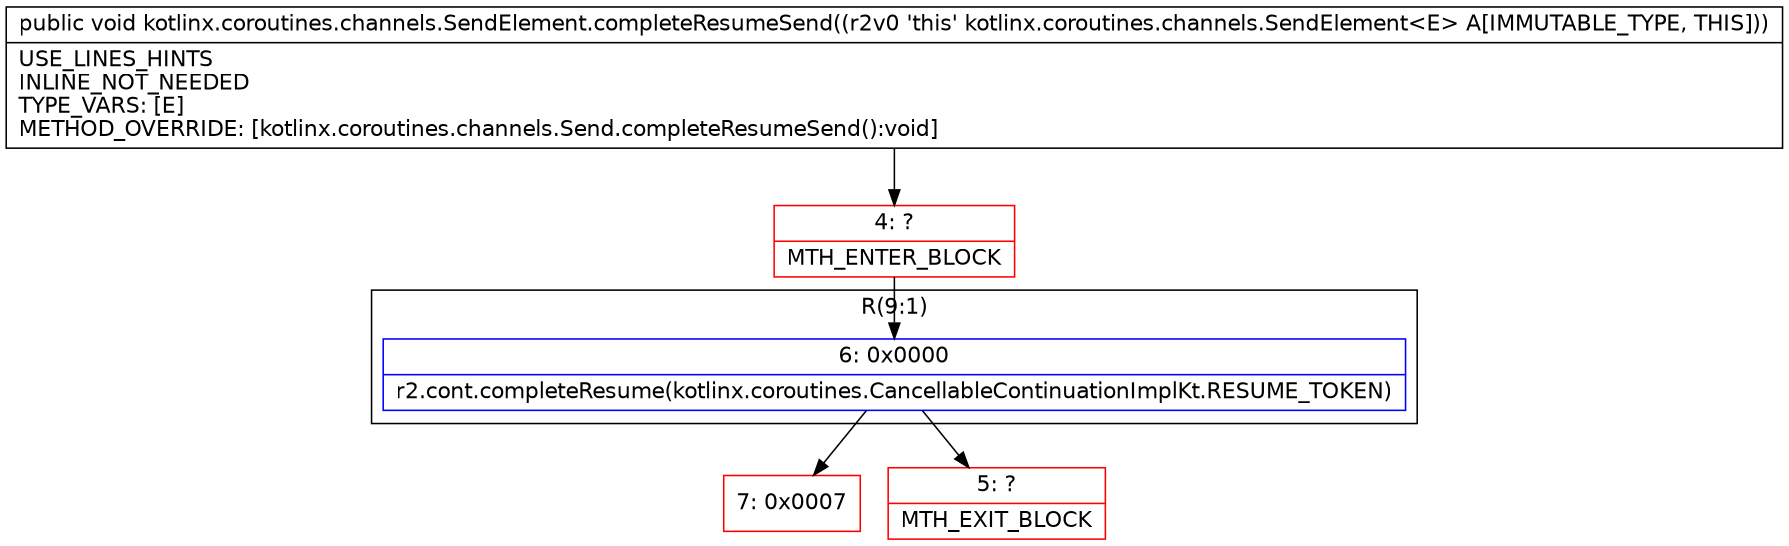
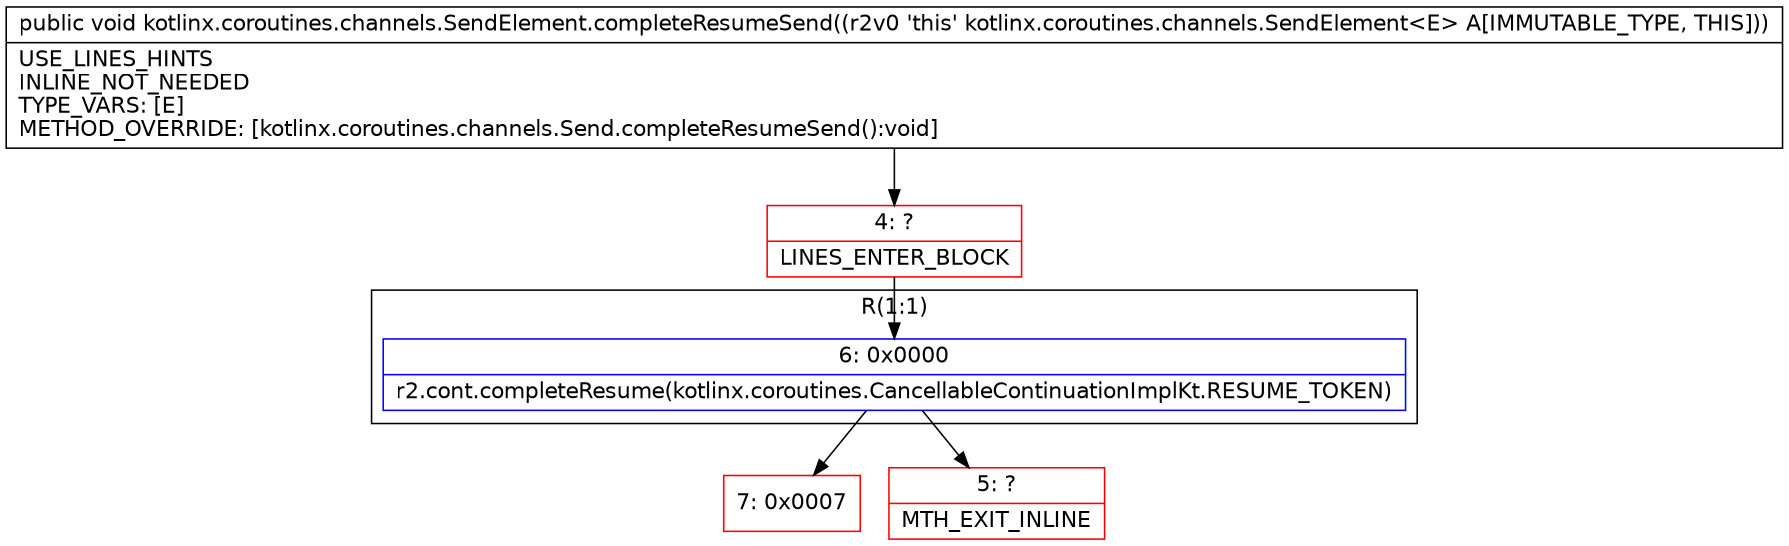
node "4: ?": text "MTH_ENTER_BLOCK" -> "LINES_ENTER_BLOCK"
cluster "R(9:1)": label "R(9:1)" -> "R(1:1)"
node "5: ?": text "MTH_EXIT_BLOCK" -> "MTH_EXIT_INLINE"
